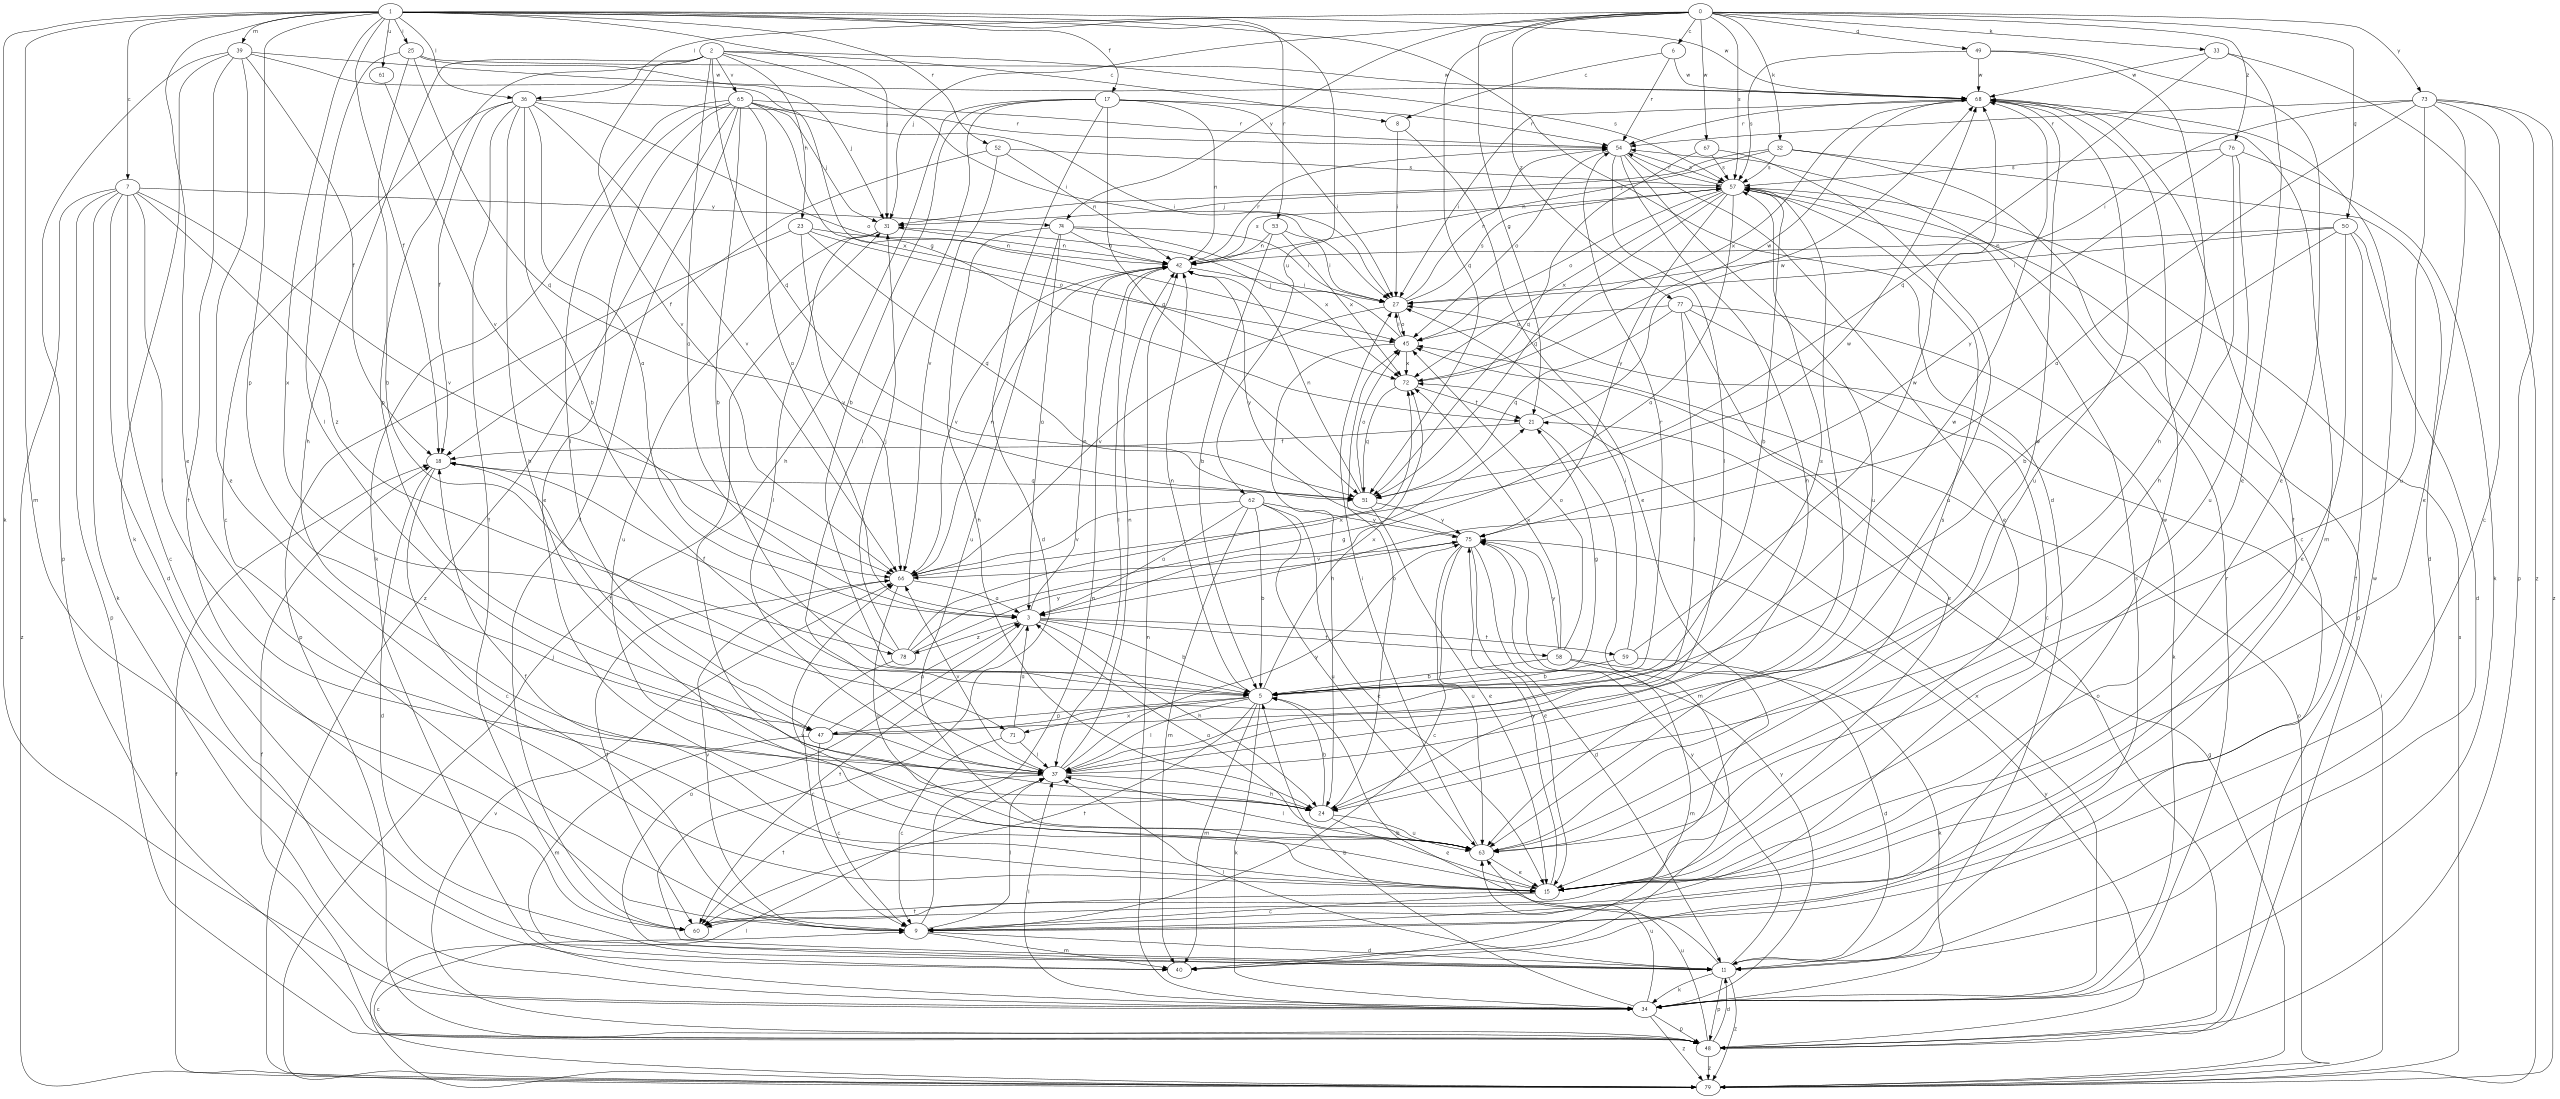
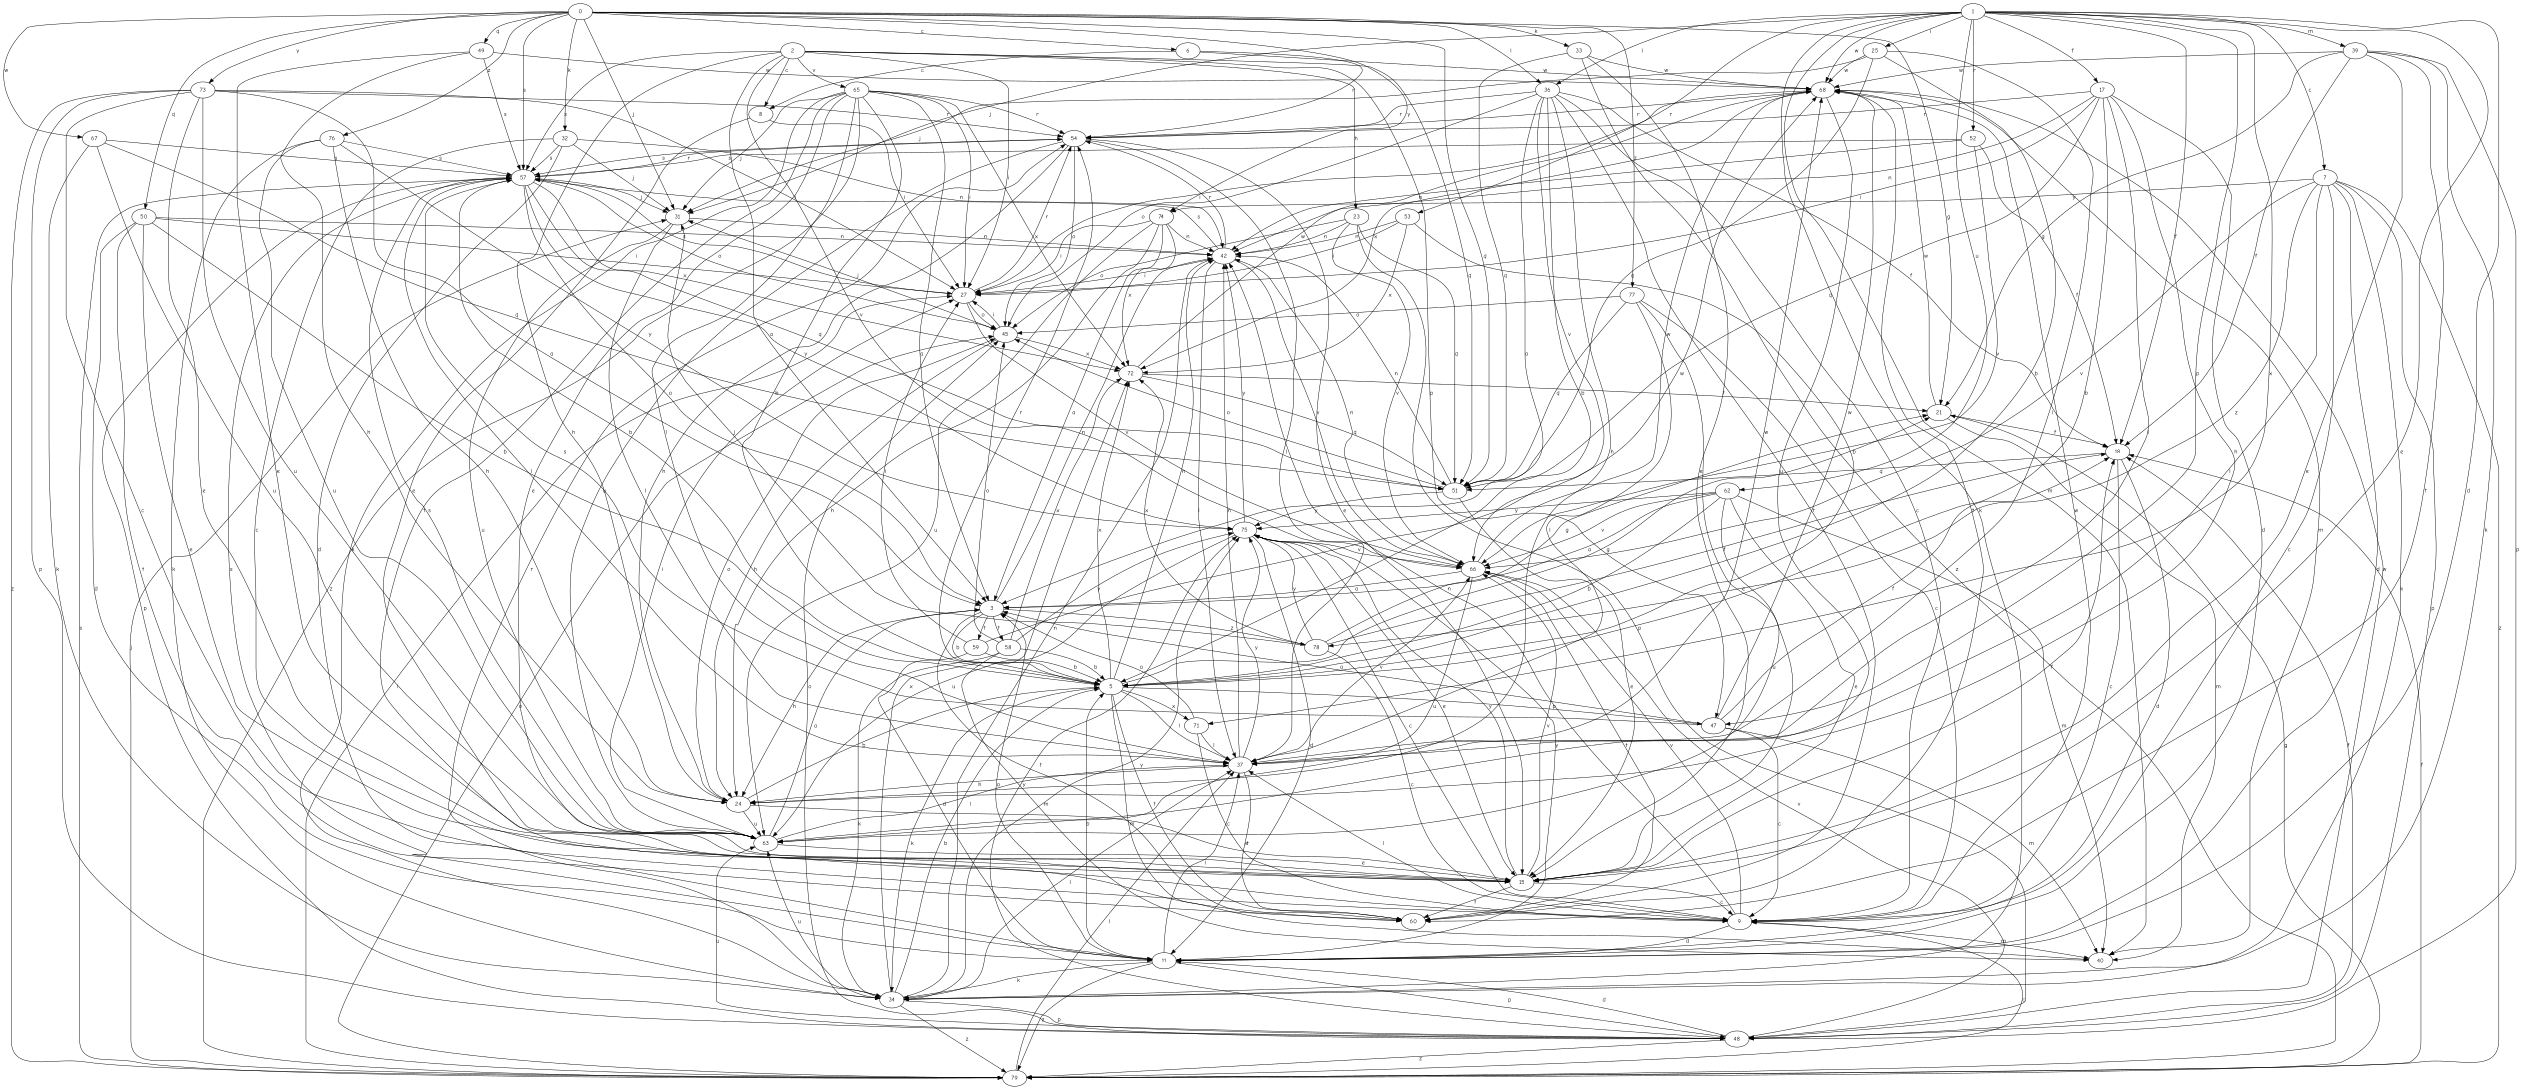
node "61": removed
edge "77" -> "34": now "67" -> "34"
